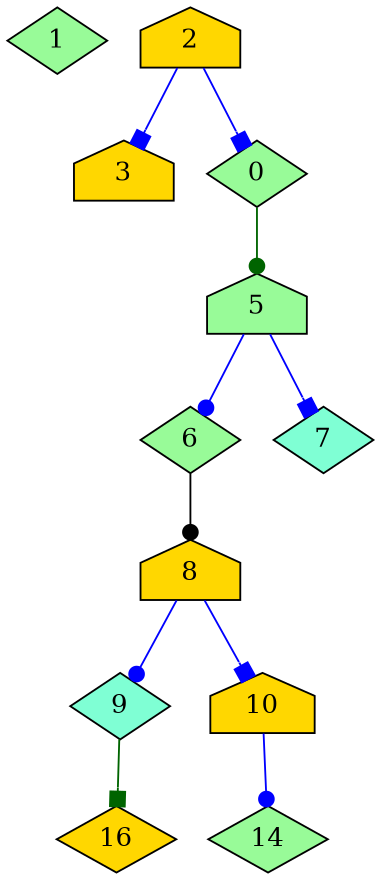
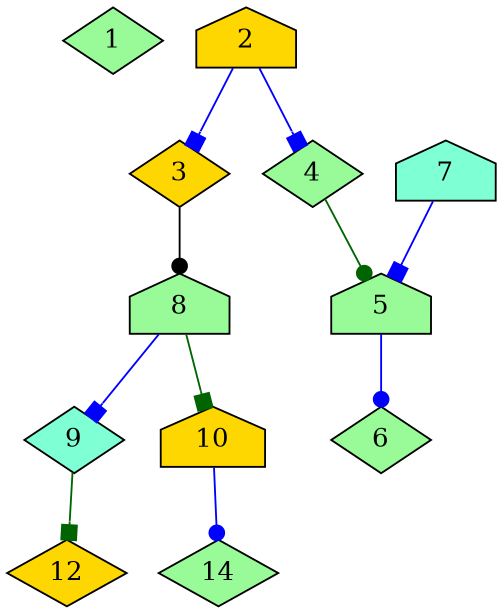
node "3": shape house -> diamond
node "0": label "0" -> "4"
edge "5" -> "7": reversed
node "7": shape diamond -> house
edge "6" -> "8": now "3" -> "8"
node "8": fillcolor gold -> palegreen
edge "8" -> "10": color blue -> darkgreen
edge "8" -> "9": arrowhead dot -> box
node "16": label "16" -> "12"
